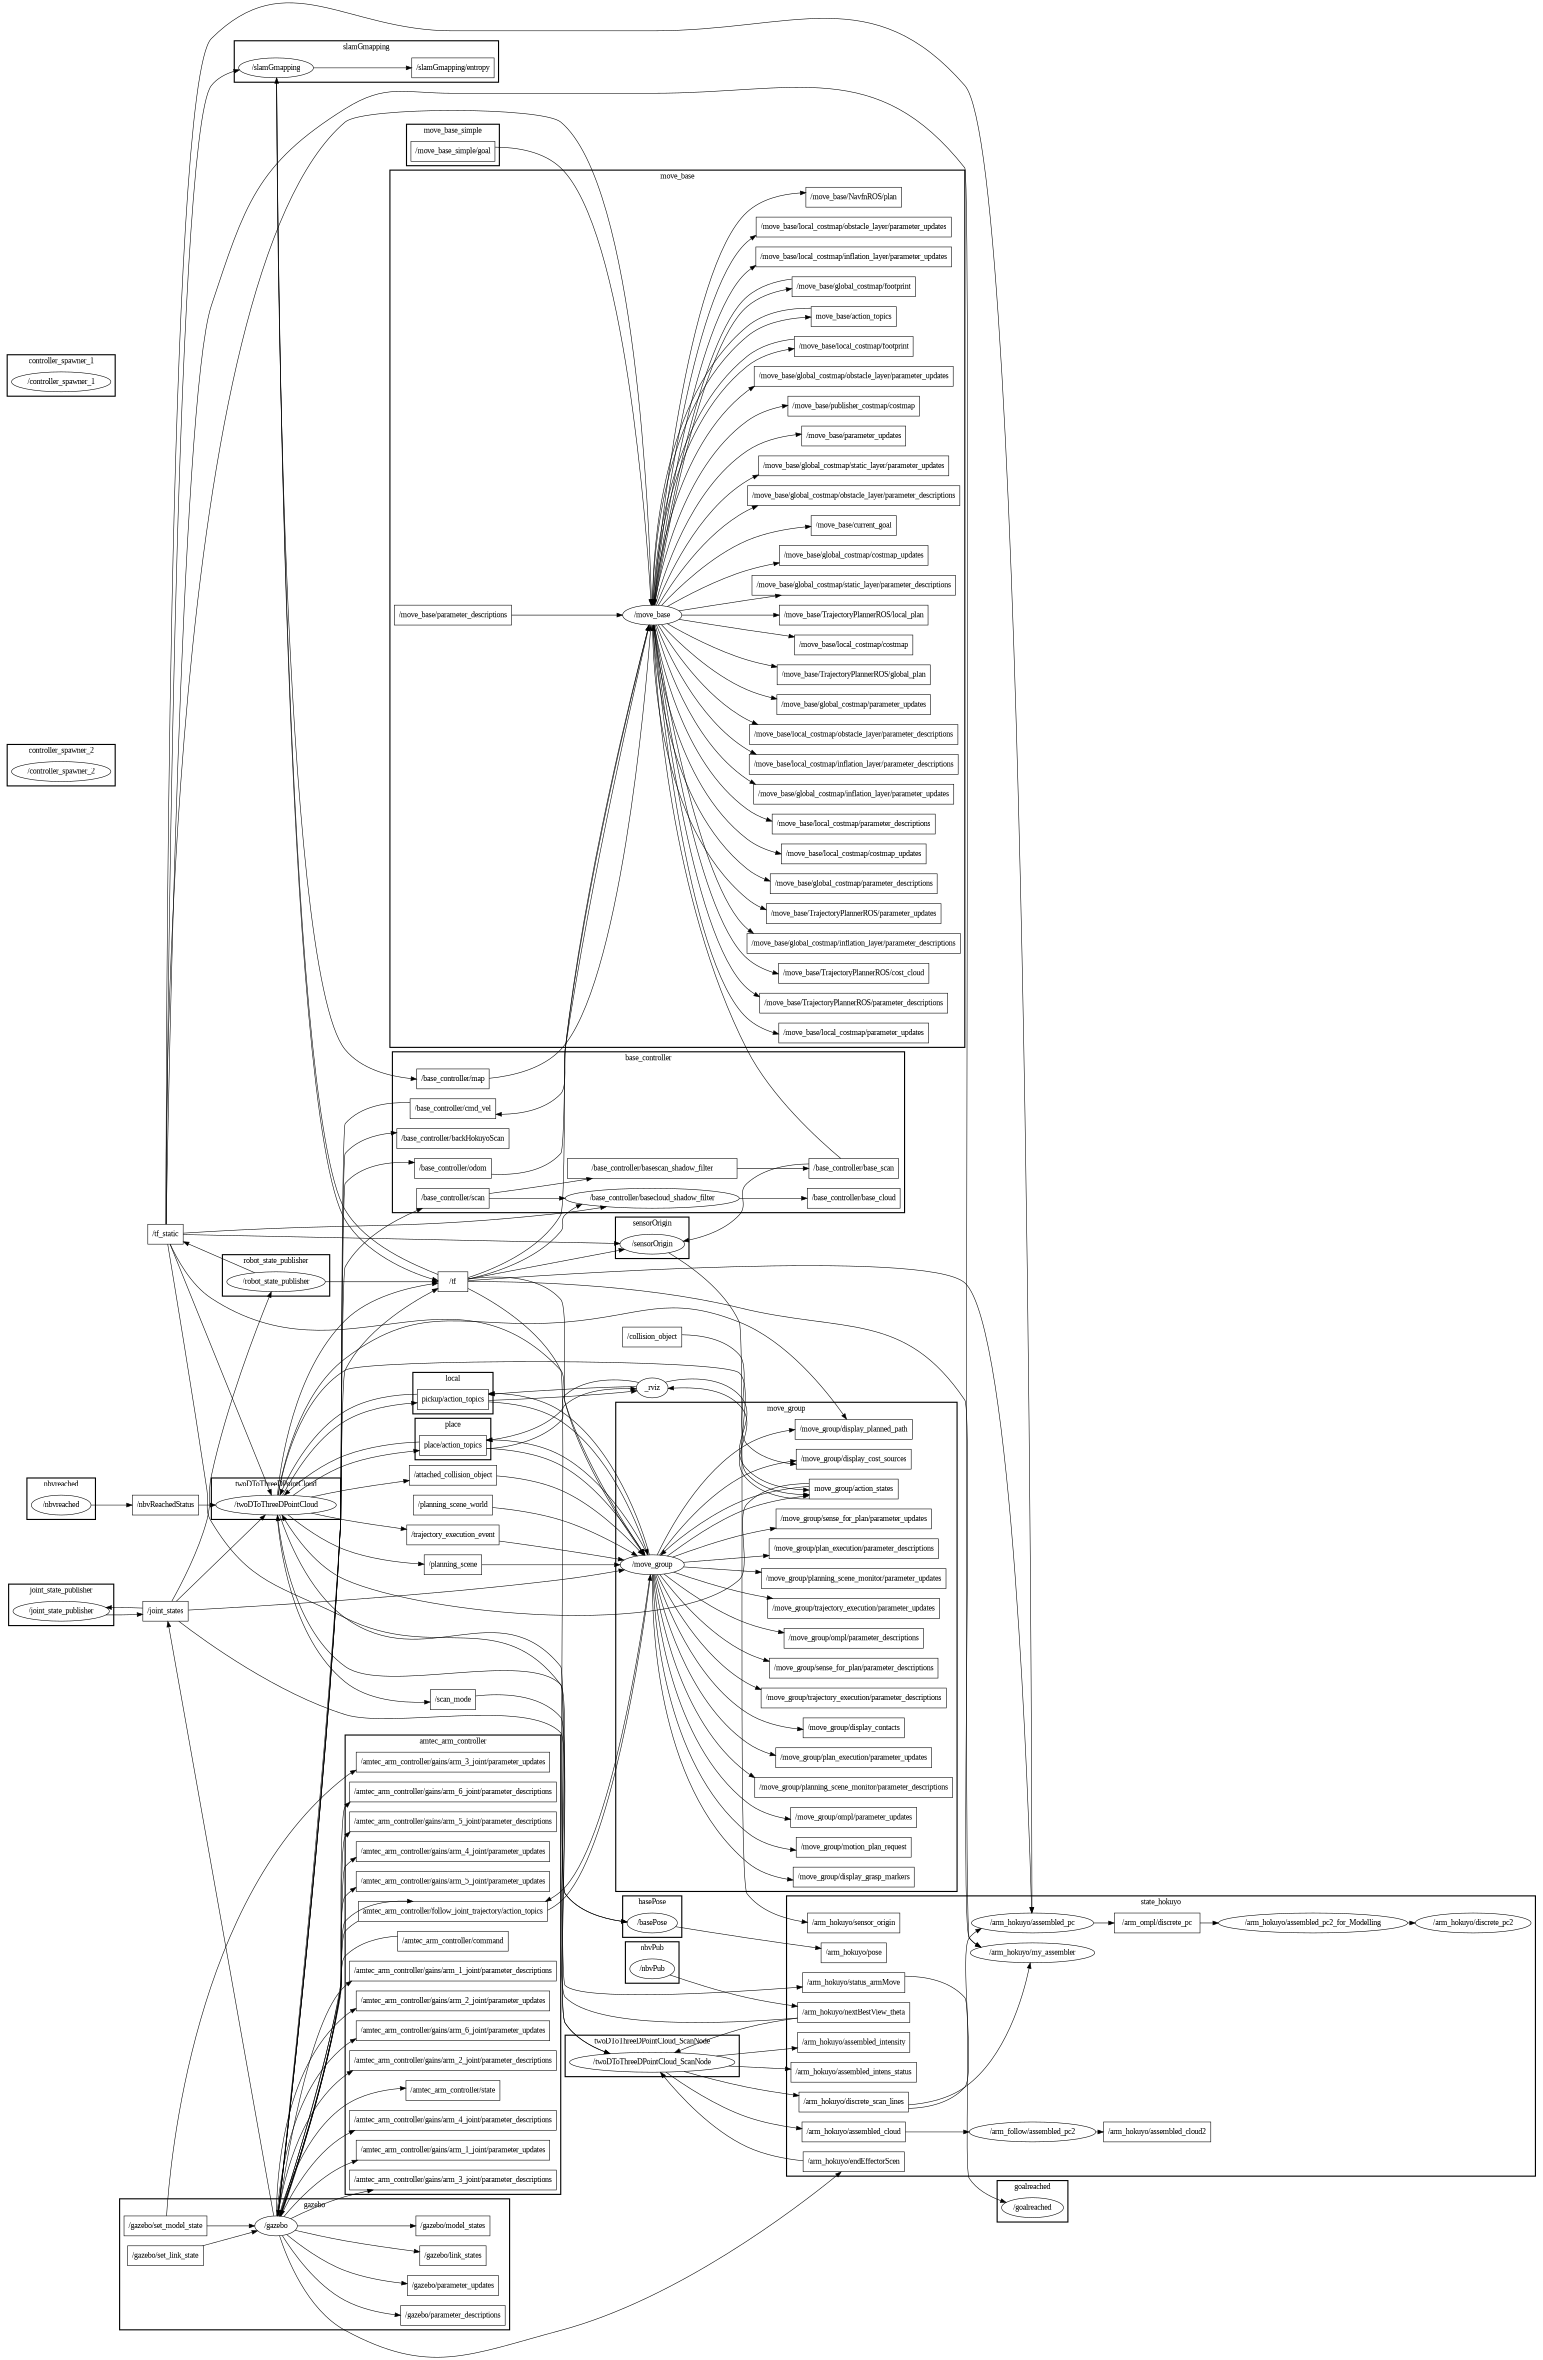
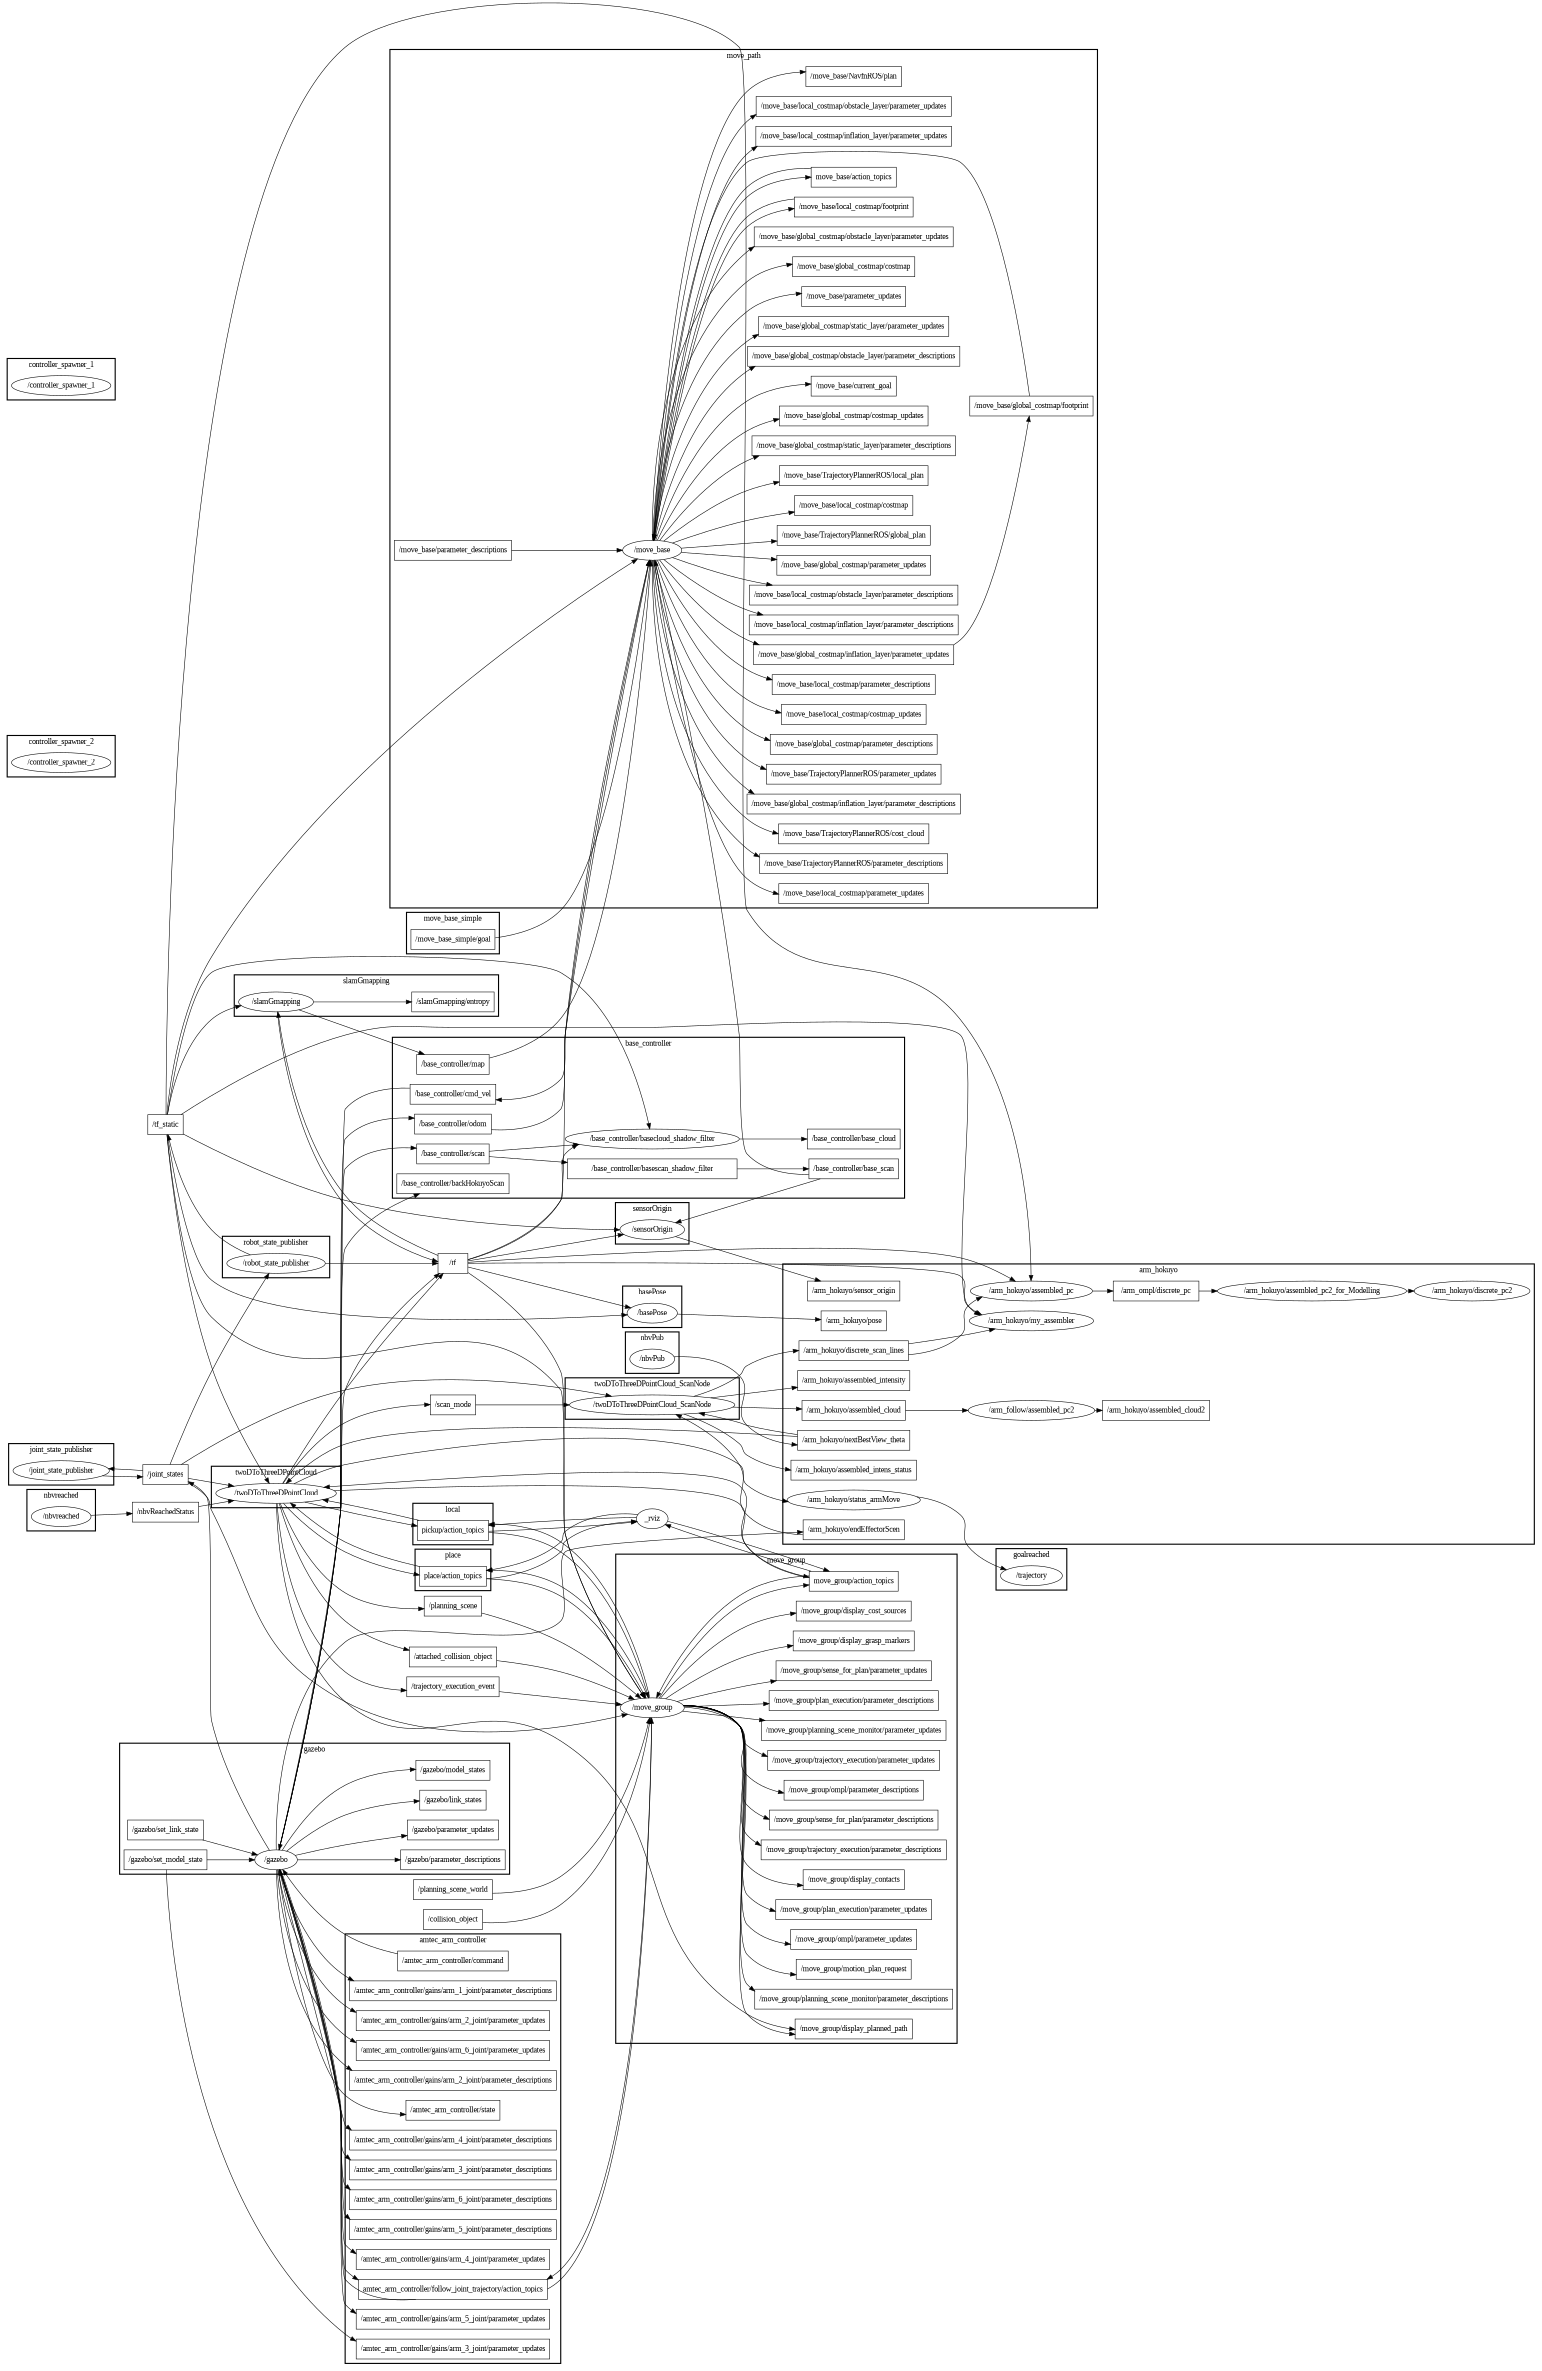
cluster "move_base": label "move_base" -> "move_path"
edge "/move_base" -> "/move_base/global_costmap/footprint": now "/move_base/global_costmap/inflation_layer/parameter_updates" -> "/move_base/global_costmap/footprint"
node "/move_base/publisher_costmap/costmap": label "/move_base/publisher_costmap/costmap" -> "/move_base/global_costmap/costmap"
edge "/collision_object" -> "/move_group/display_cost_sources": now "/collision_object" -> "/move_group"
node "move_group/action_states": label "move_group/action_states" -> "move_group/action_topics"
cluster "state_hokuyo": label "state_hokuyo" -> "arm_hokuyo"
node "/arm_hokuyo/status_armMove": shape box -> ellipse
node "/amtec_arm_controller/gains/arm_1_joint/parameter_updates": removed
node "/goalreached": label "/goalreached" -> "/trajectory"
